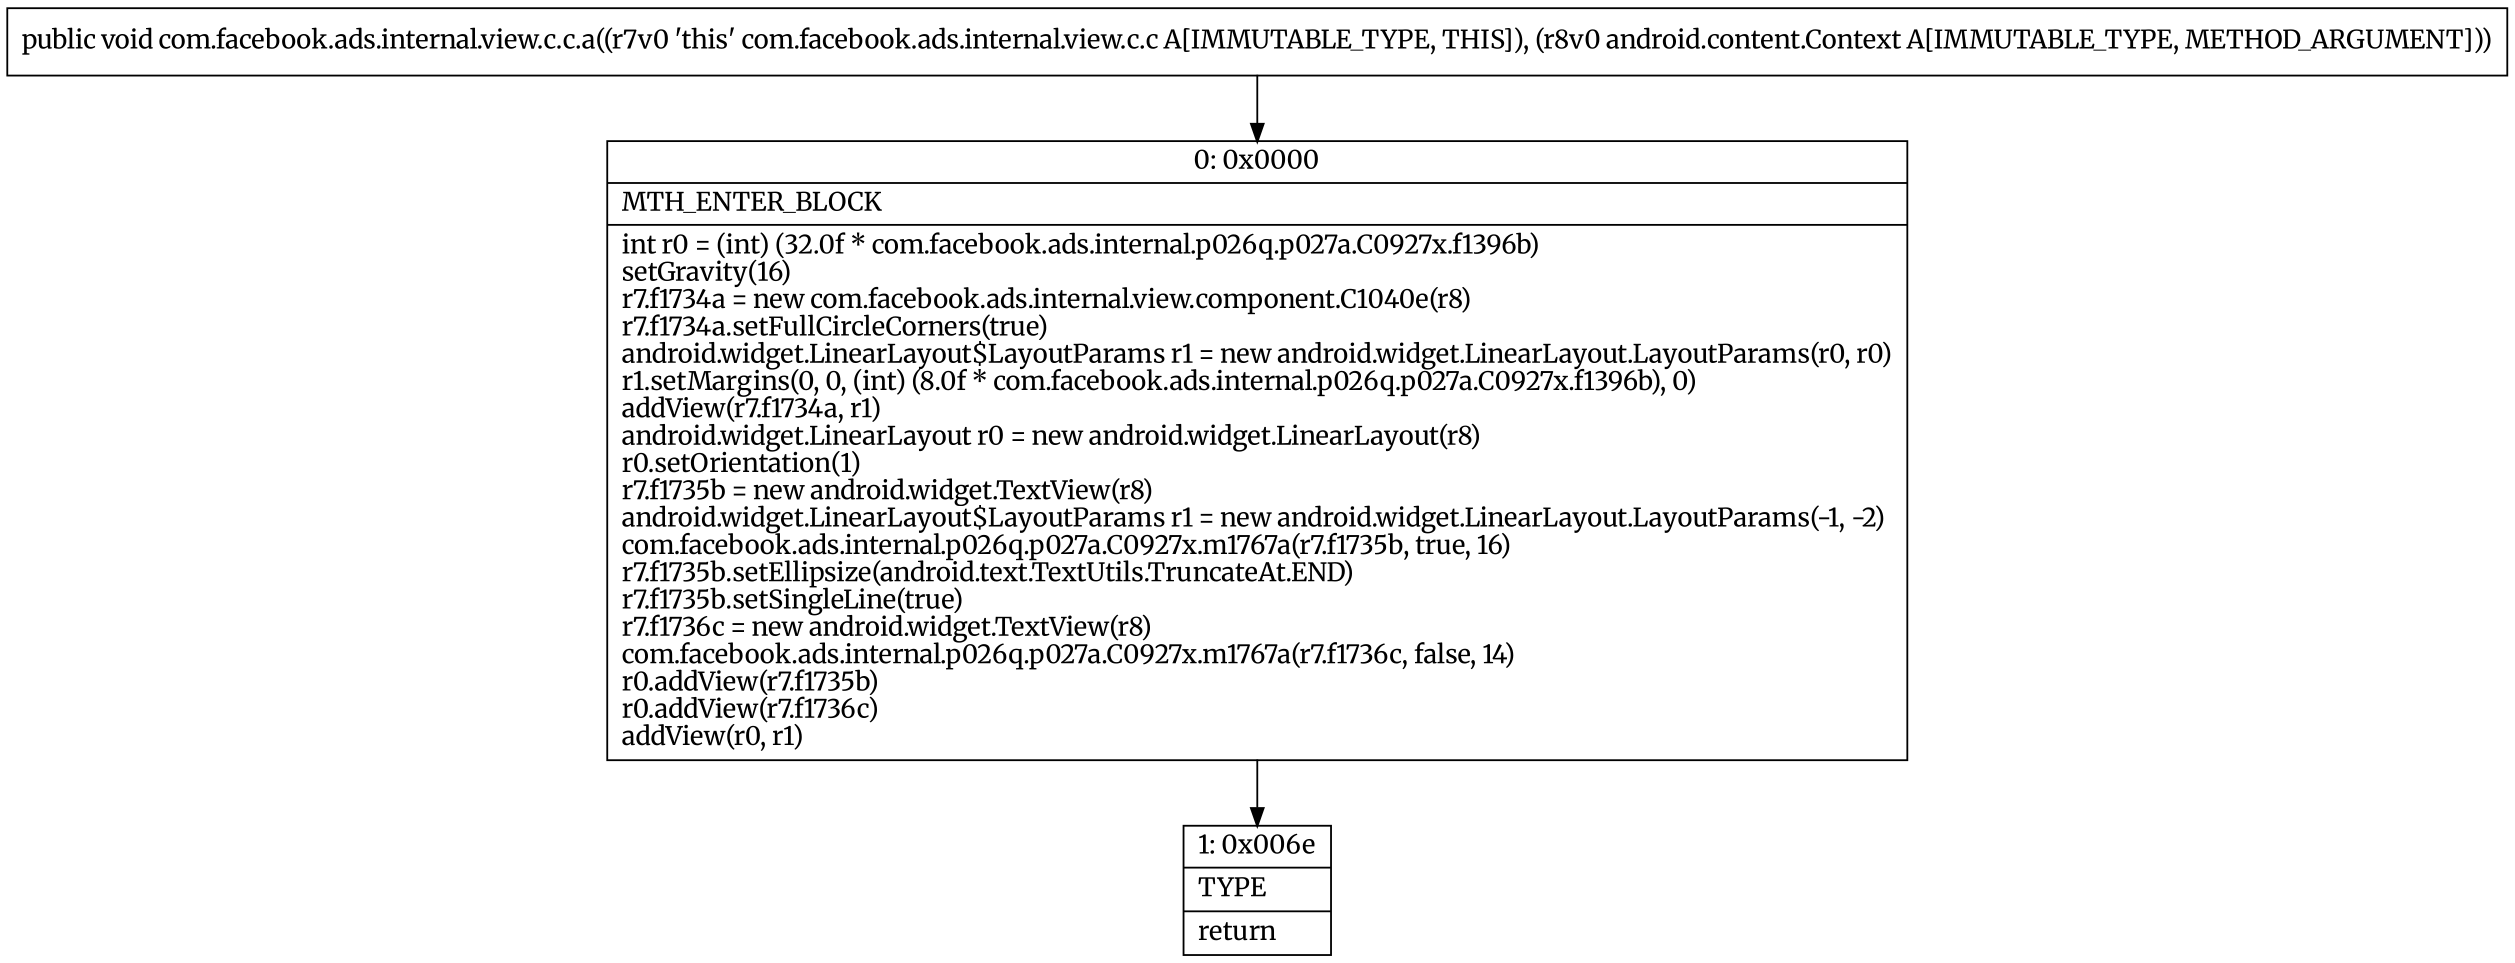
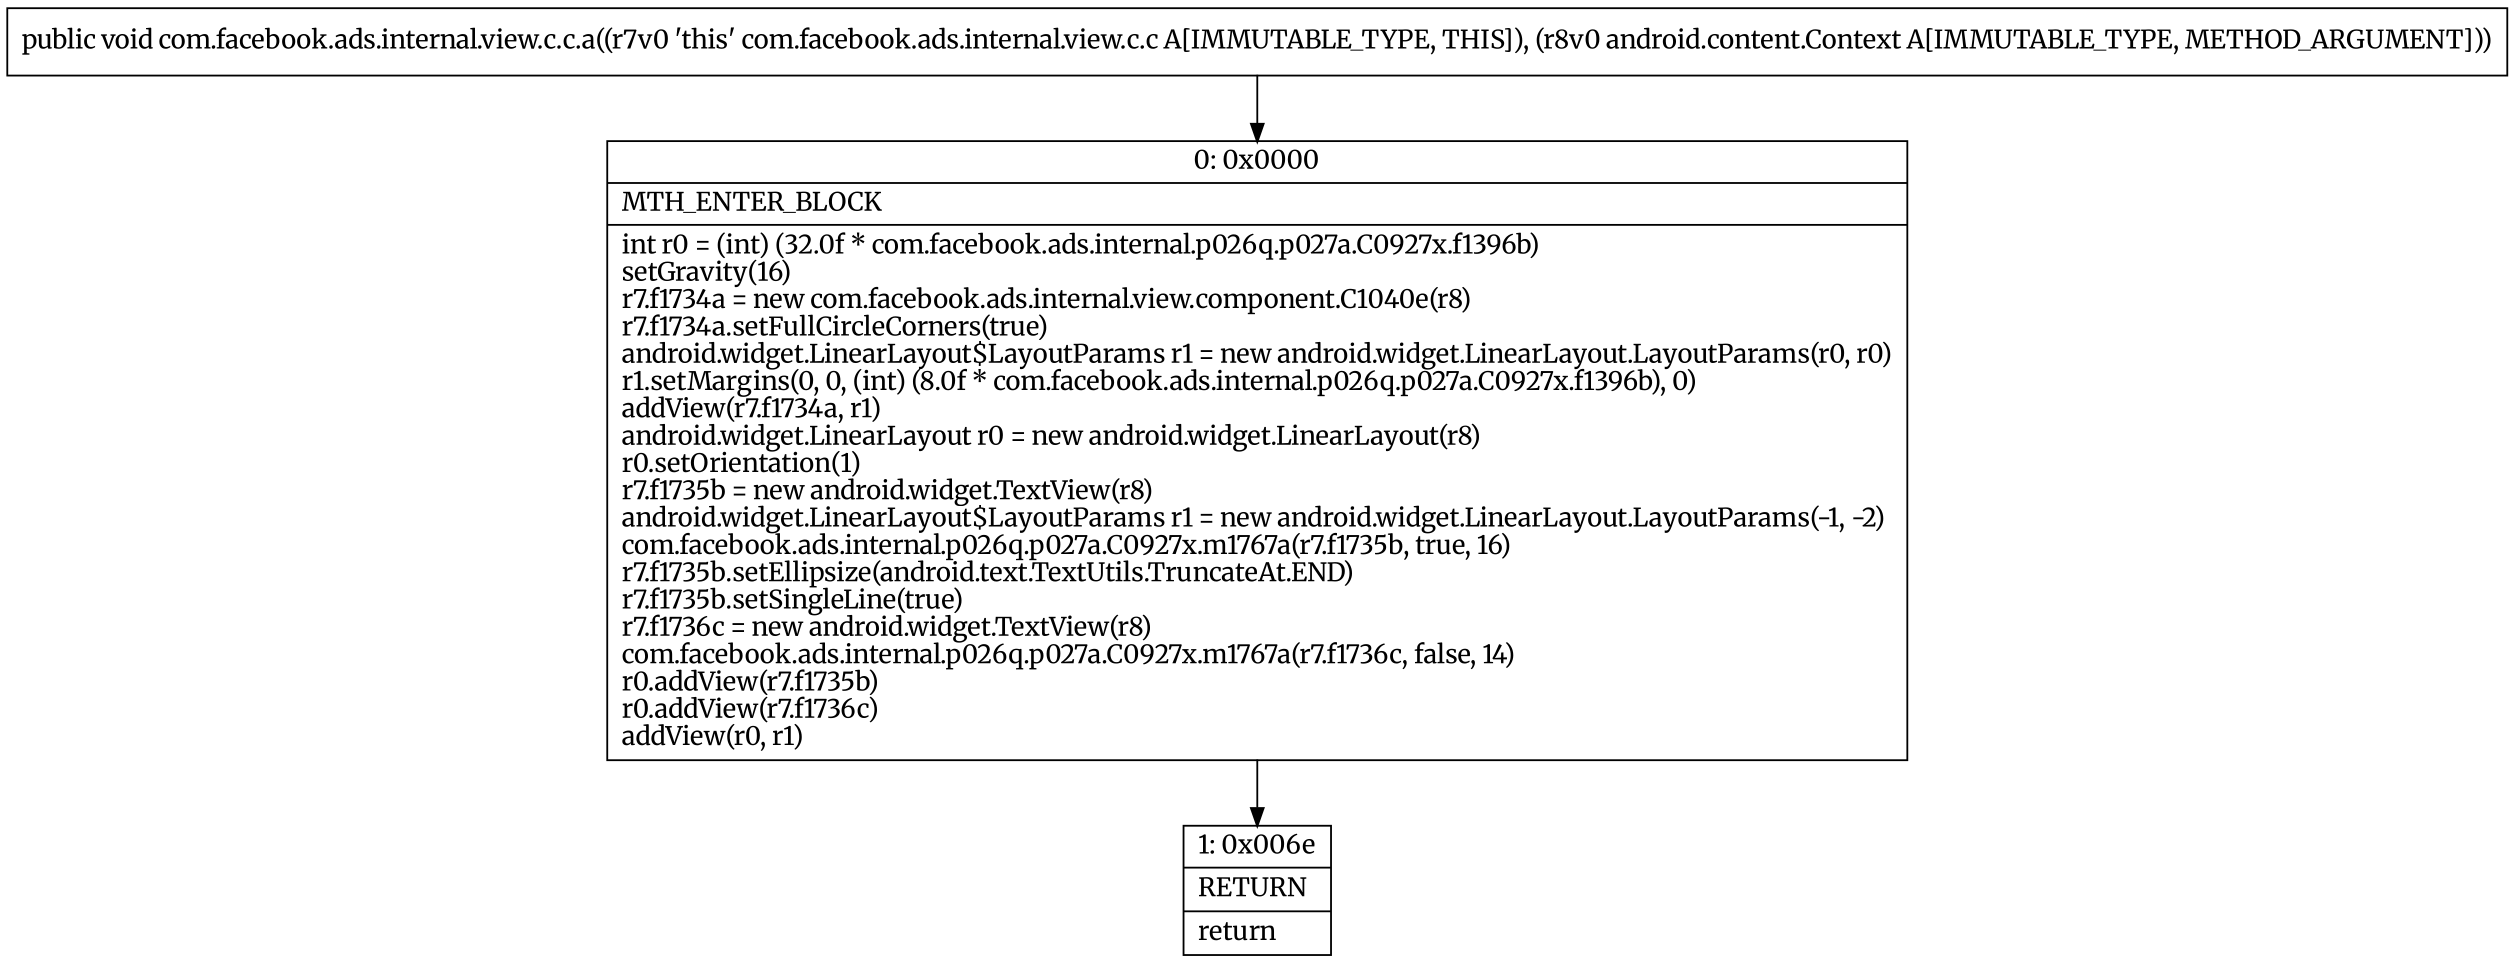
node "1: 0x006e": text "TYPE" -> "RETURN"
